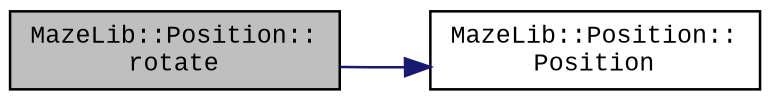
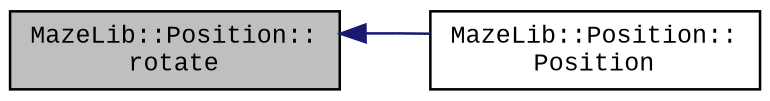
edge "MazeLib::Position:: rotate" -> "MazeLib::Position:: Position": reversed
